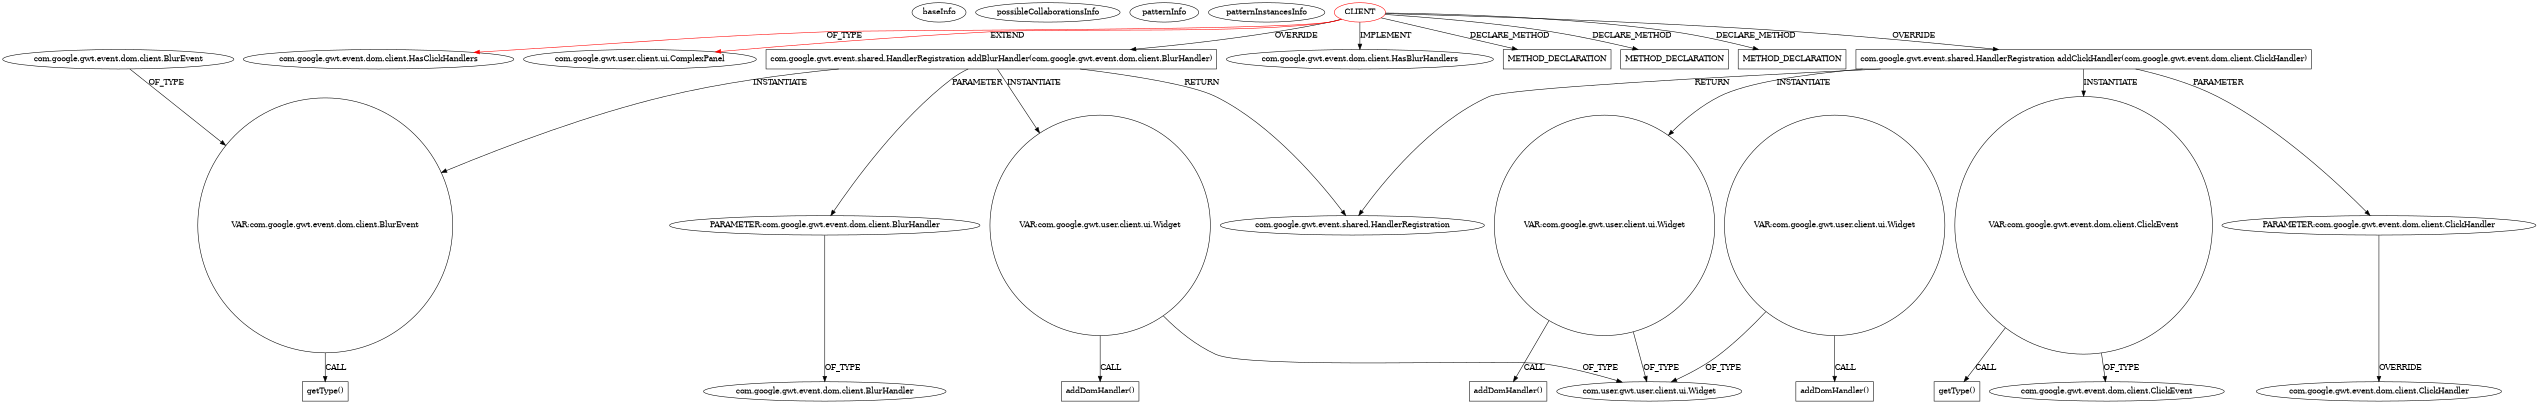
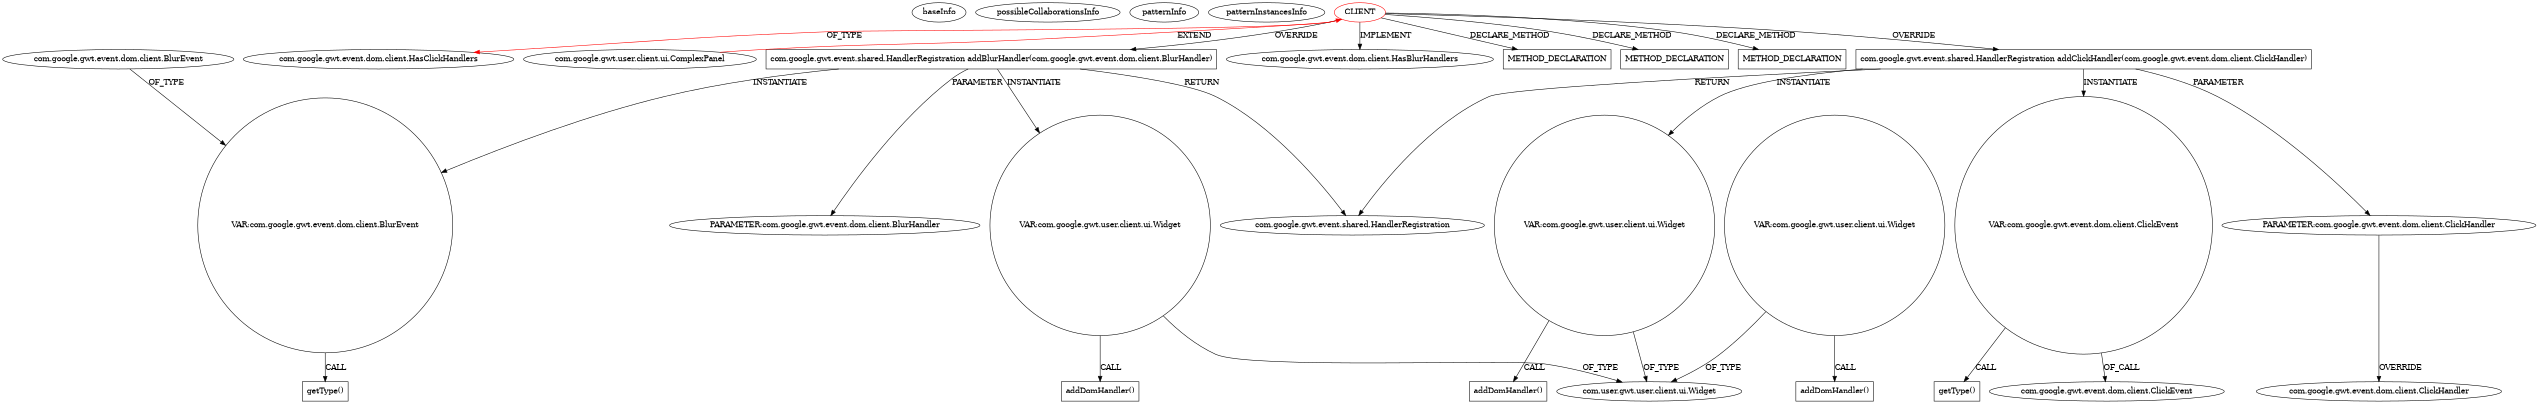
edge "CLIENT" -> "com.google.gwt.user.client.ui.ComplexPanel": reversed
edge "VAR:com.google.gwt.event.dom.client.ClickEvent" -> "com.google.gwt.event.dom.client.ClickEvent": label "OF_TYPE" -> "OF_CALL"
node "com.google.gwt.event.dom.client.BlurHandler": removed
